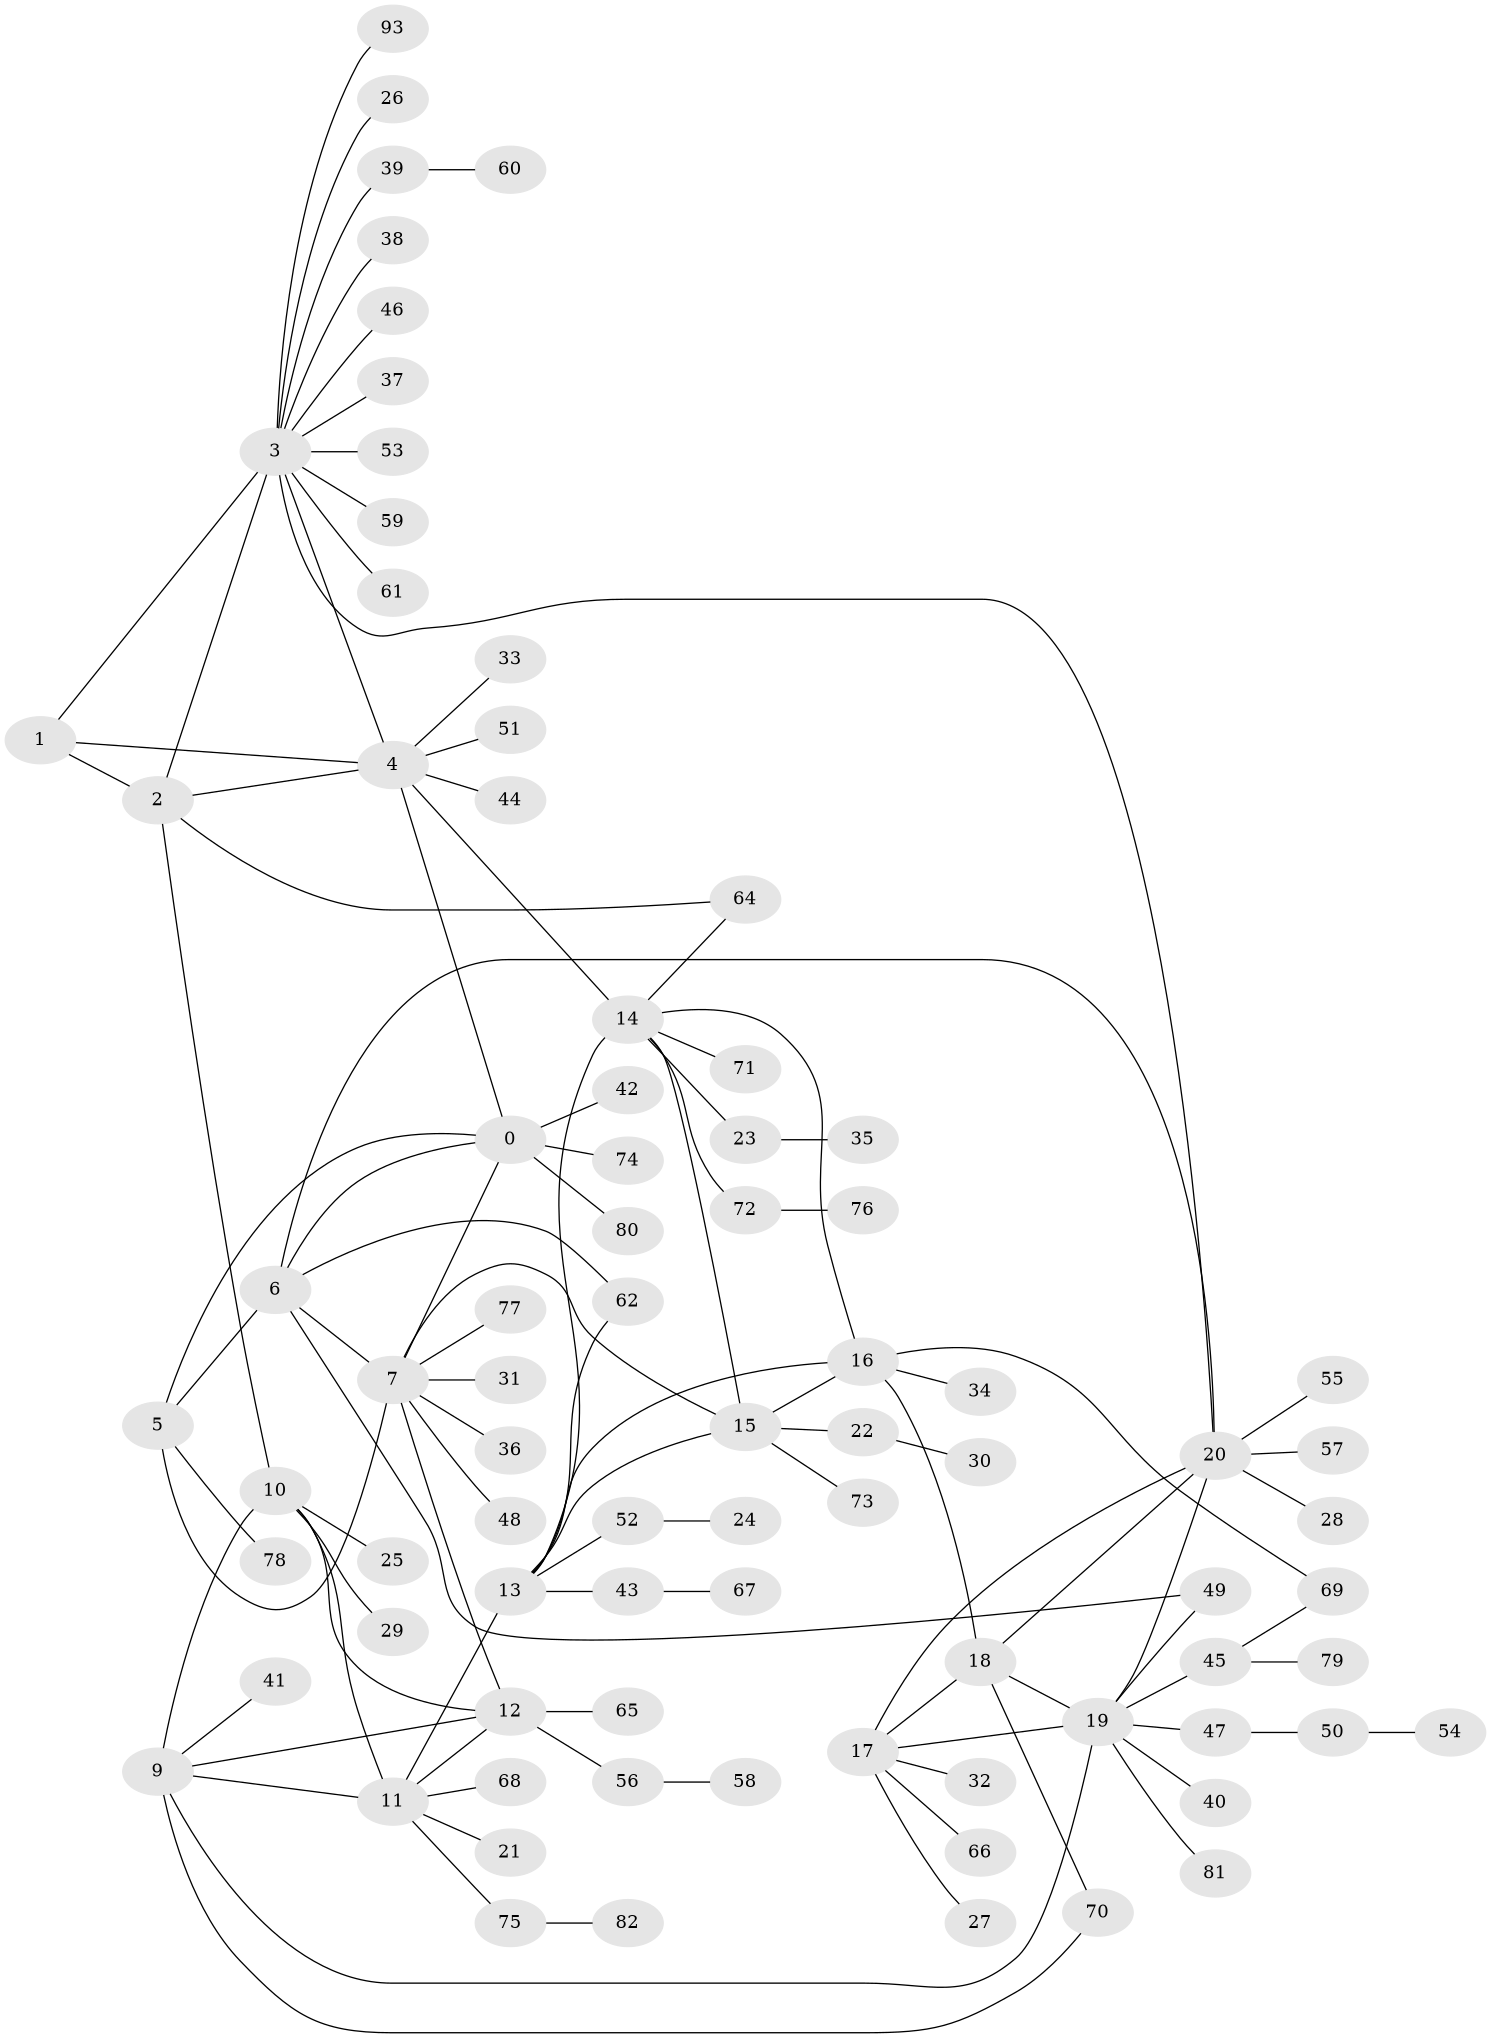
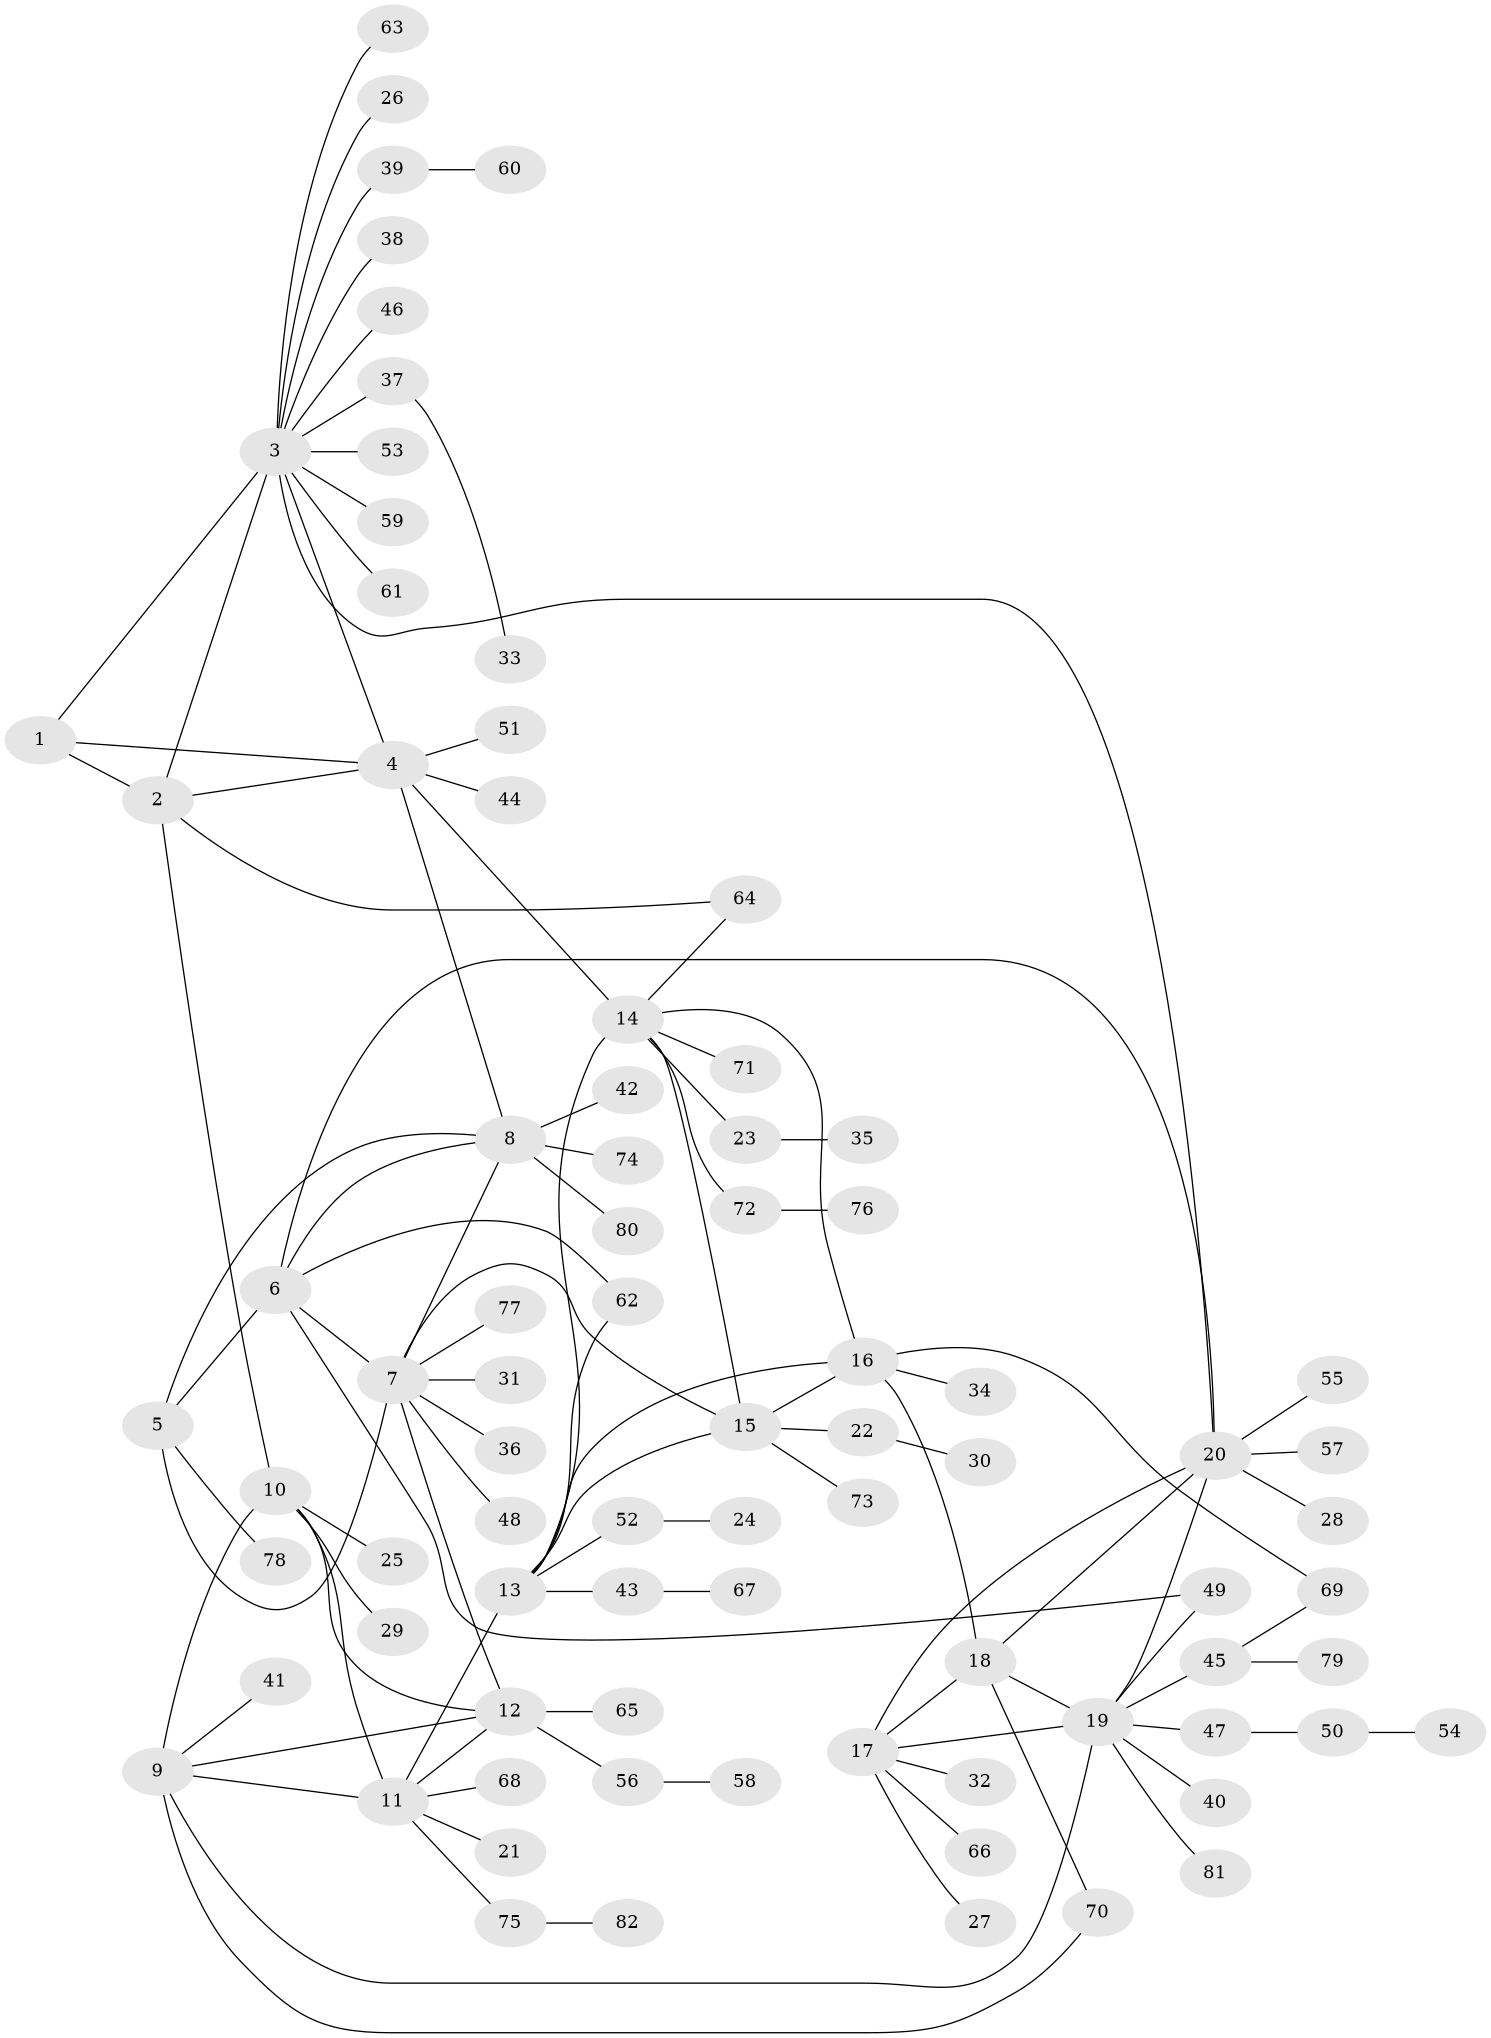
node "93": label "93" -> "63"
edge "33" -- "4": now "33" -- "37"
node "0": label "0" -> "8"
